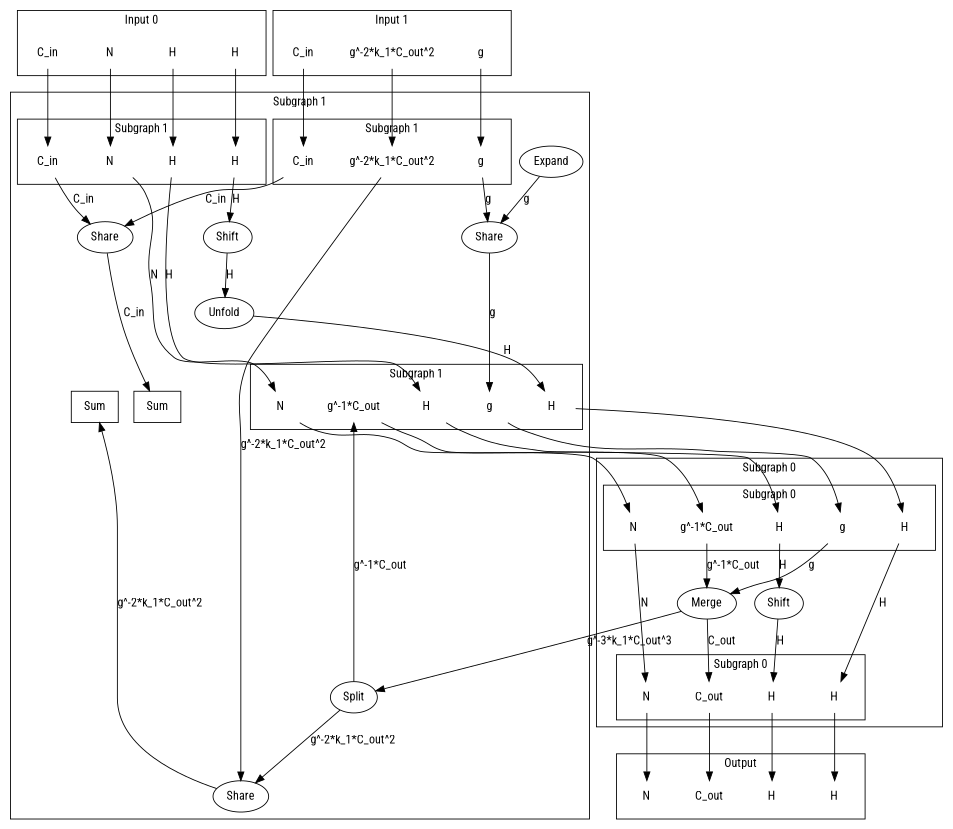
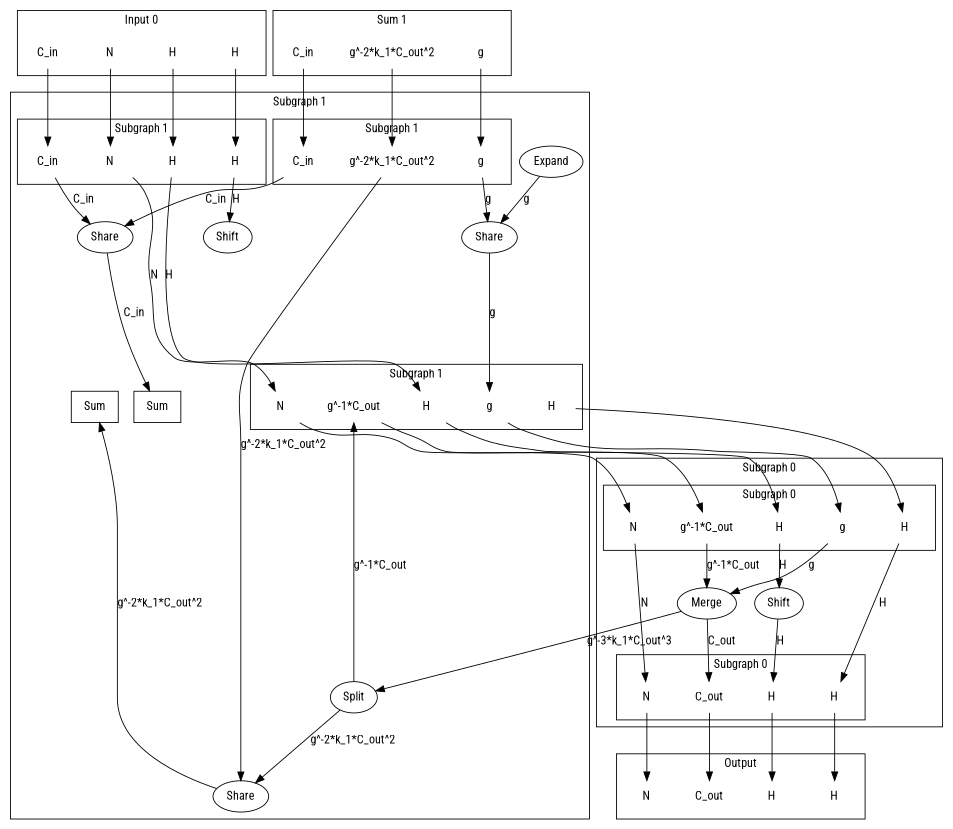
cluster "Input 1": label "Input 1" -> "Sum 1"
node "Unfold": removed
